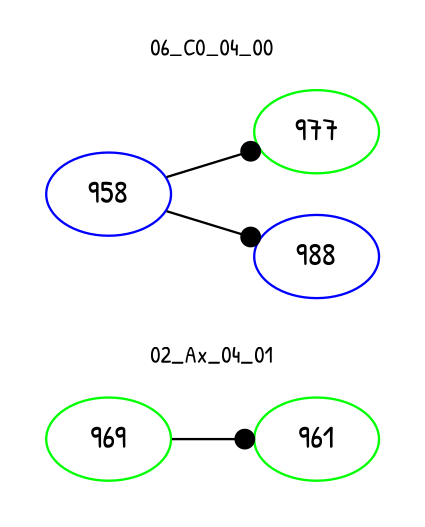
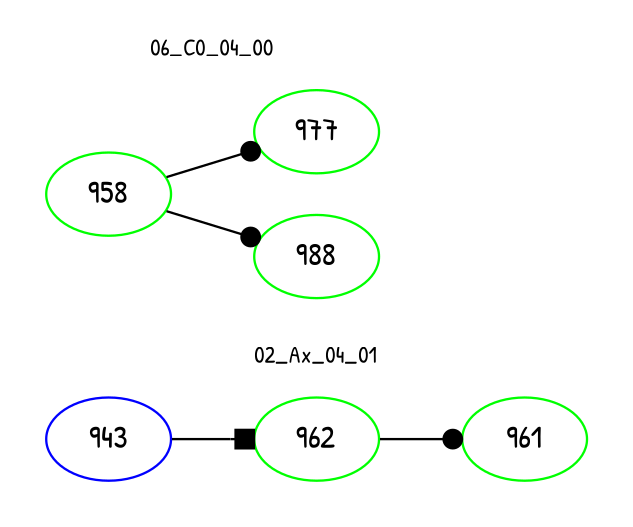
node "958": color blue -> green
node "988": color blue -> green
node "969": label "969" -> "962"
node "943": added
